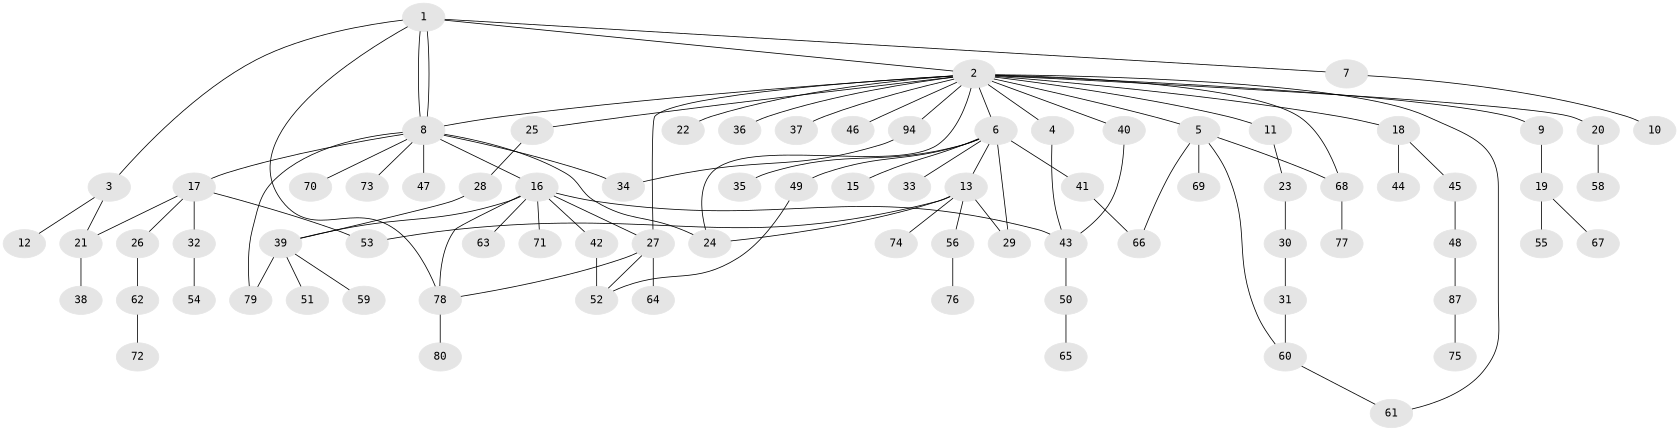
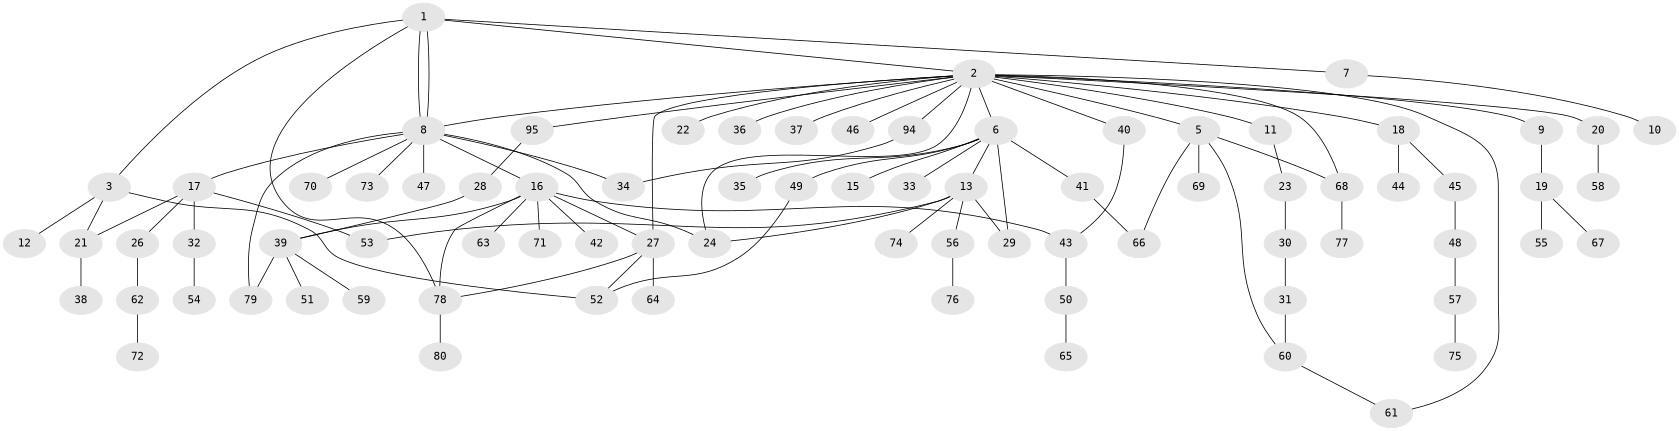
node "25": label "25" -> "95"
node "4": removed
edge "42" -- "52": now "3" -- "52"
node "87": label "87" -> "57"
